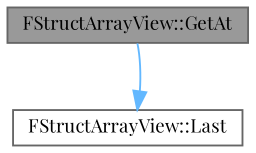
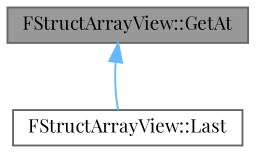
edge "FStructArrayView::GetAt" -> "FStructArrayView::Last": reversed
